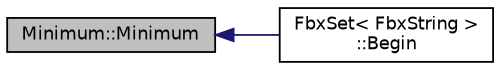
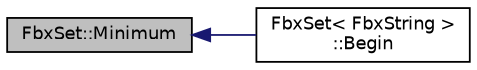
node "Minimum::Minimum": label "Minimum::Minimum" -> "FbxSet::Minimum"
